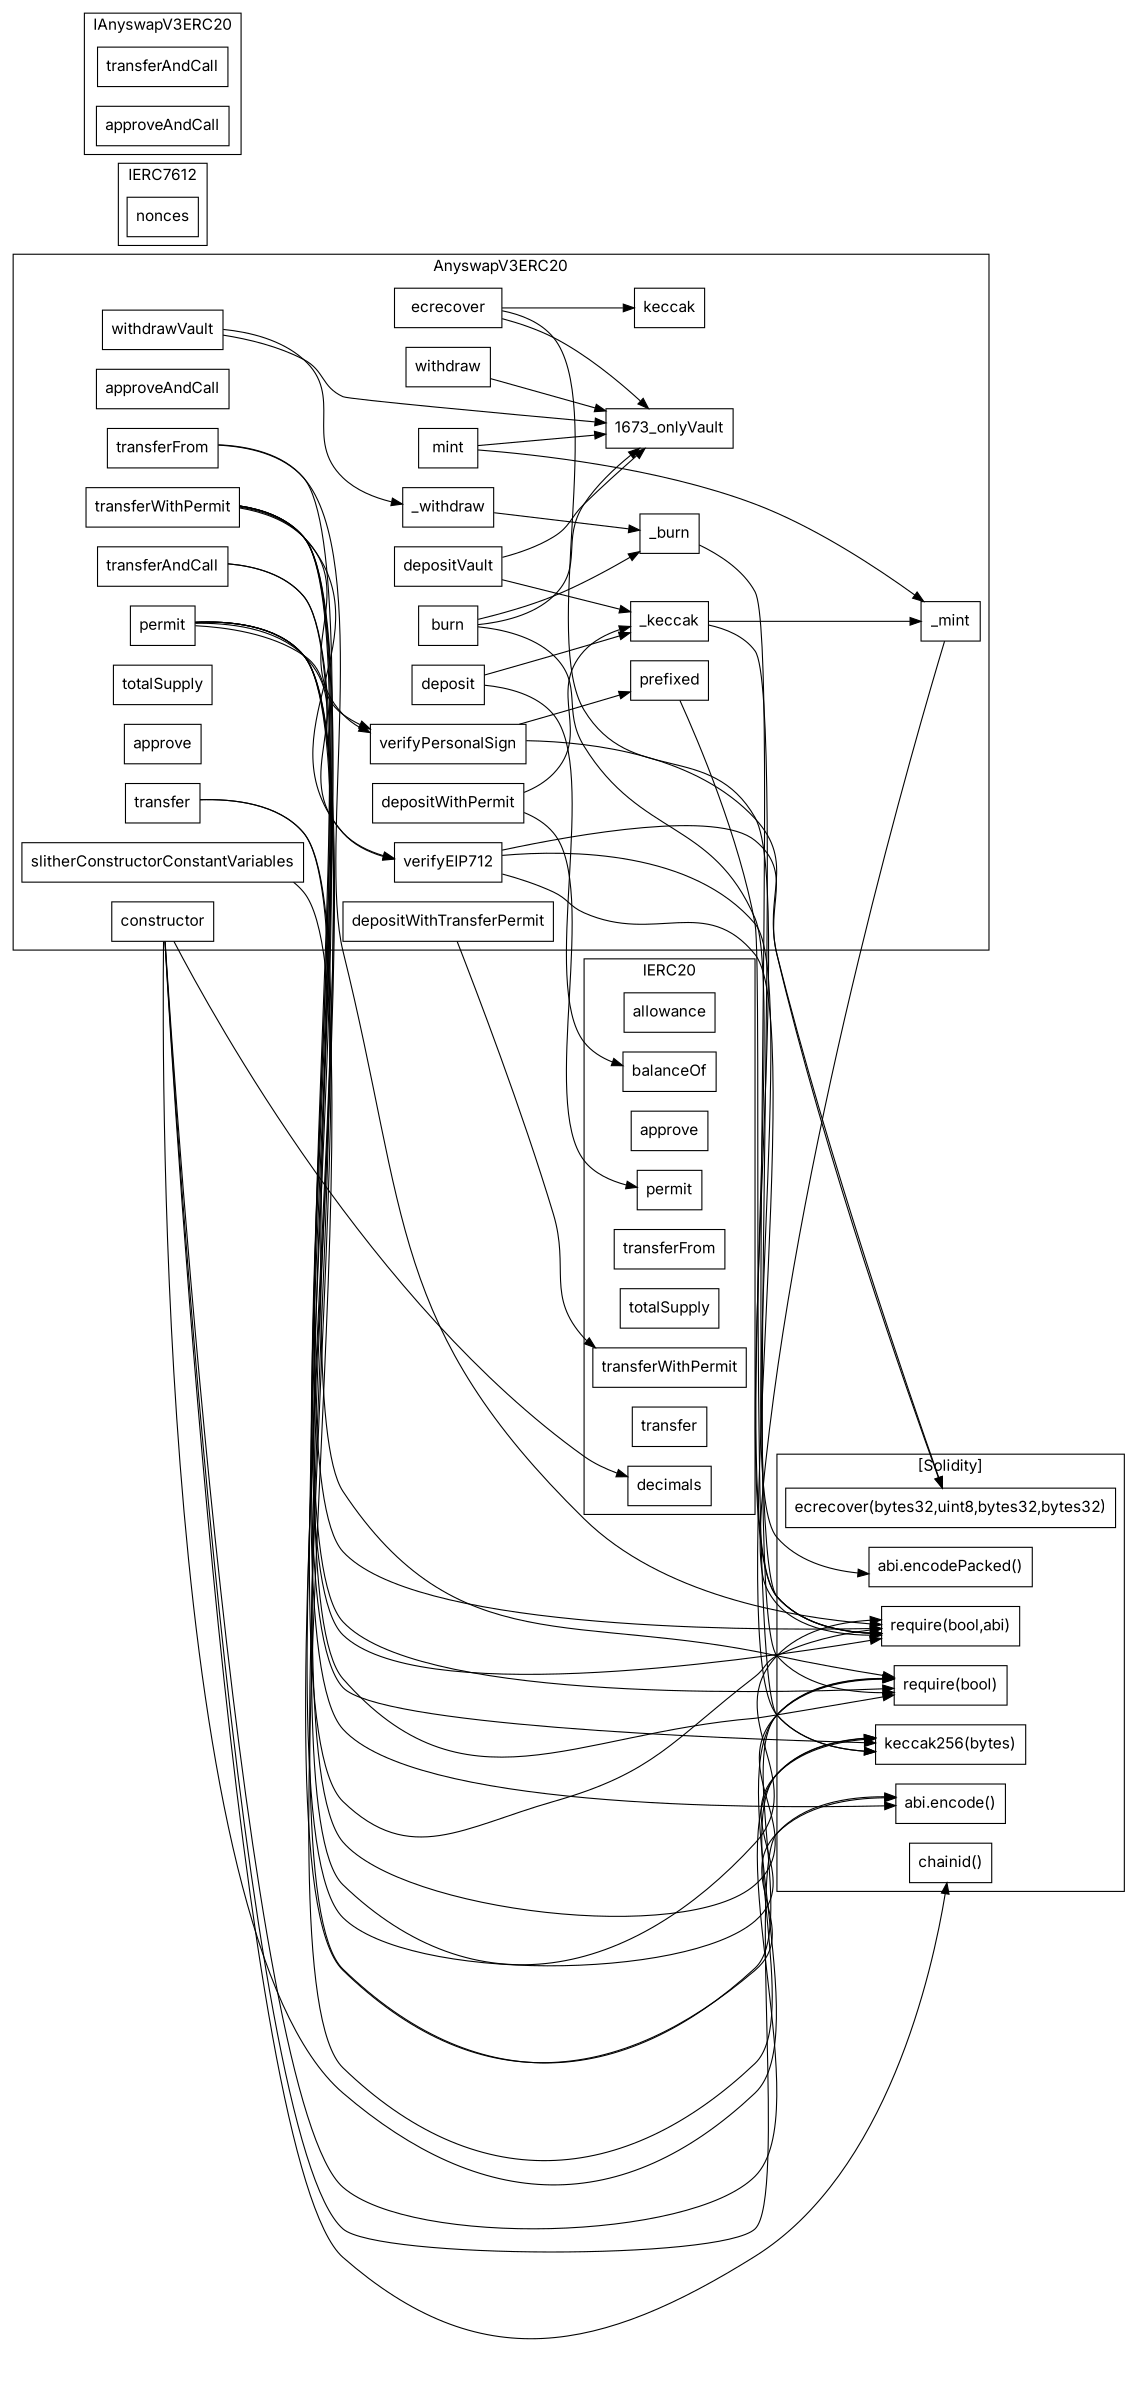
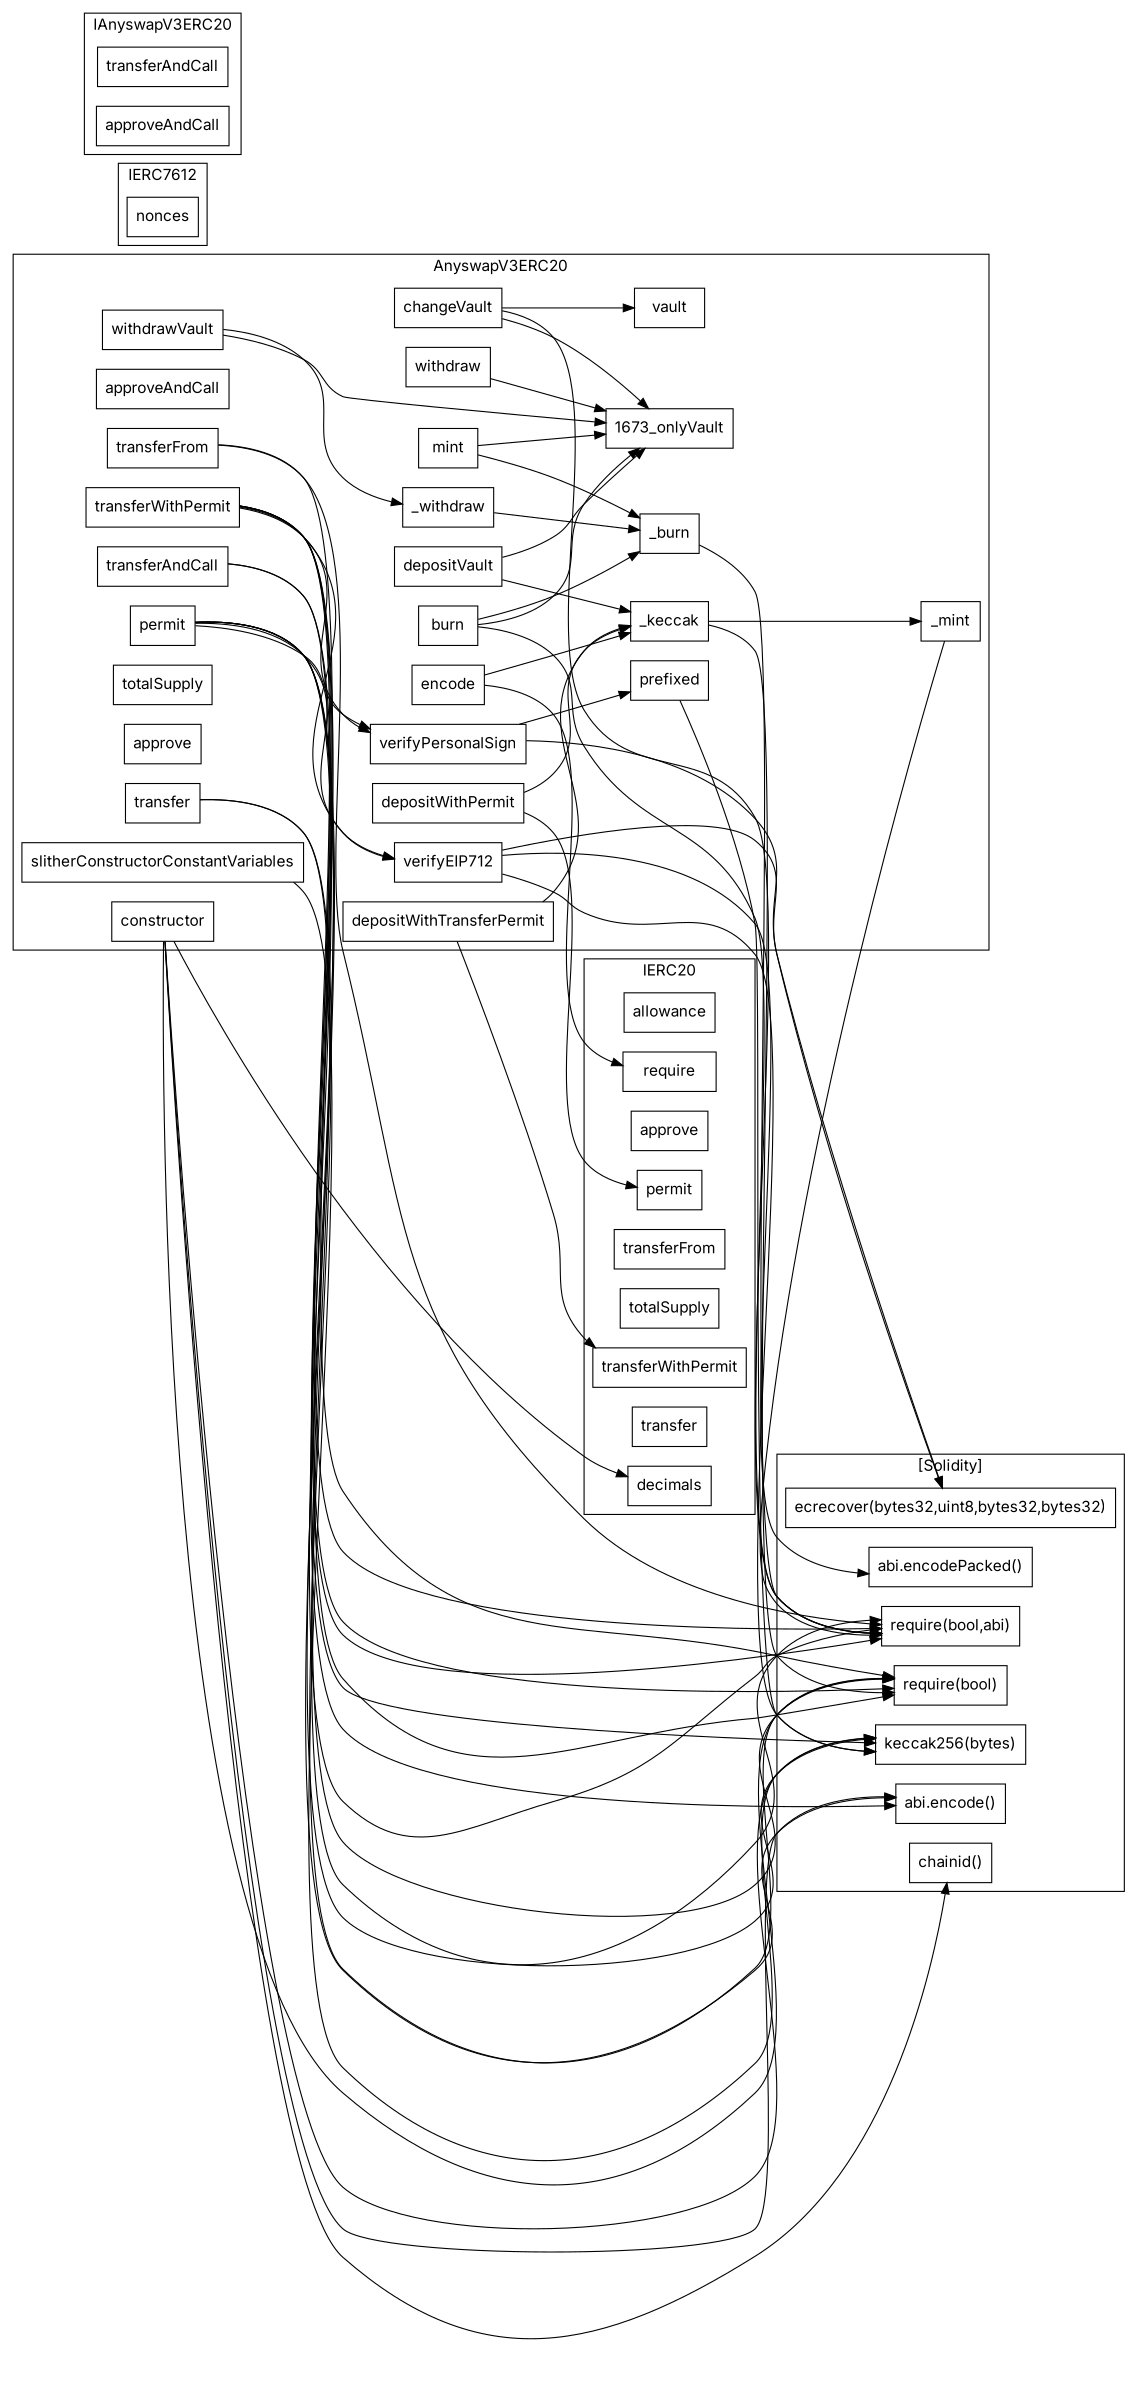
node "ecrecover": label "ecrecover" -> "changeVault"
node "keccak": label "keccak" -> "vault"
edge "mint" -> "_mint": now "mint" -> "_burn"
node "deposit": label "deposit" -> "encode"
edge "depositWithTransferPermit" -> "_keccak": added
node "balanceOf": label "balanceOf" -> "require"
